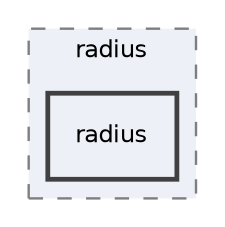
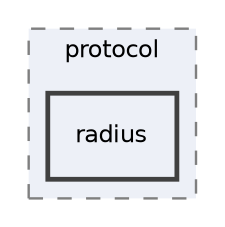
cluster "radius": label "radius" -> "protocol"
